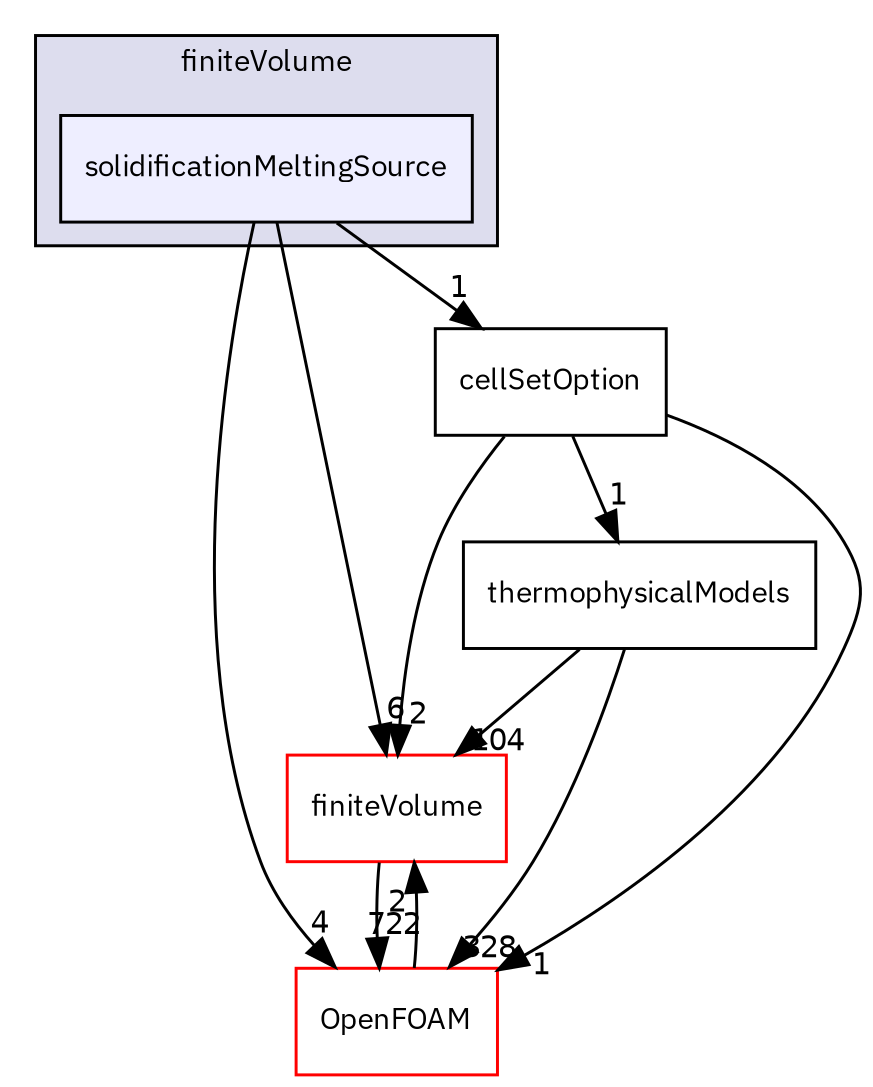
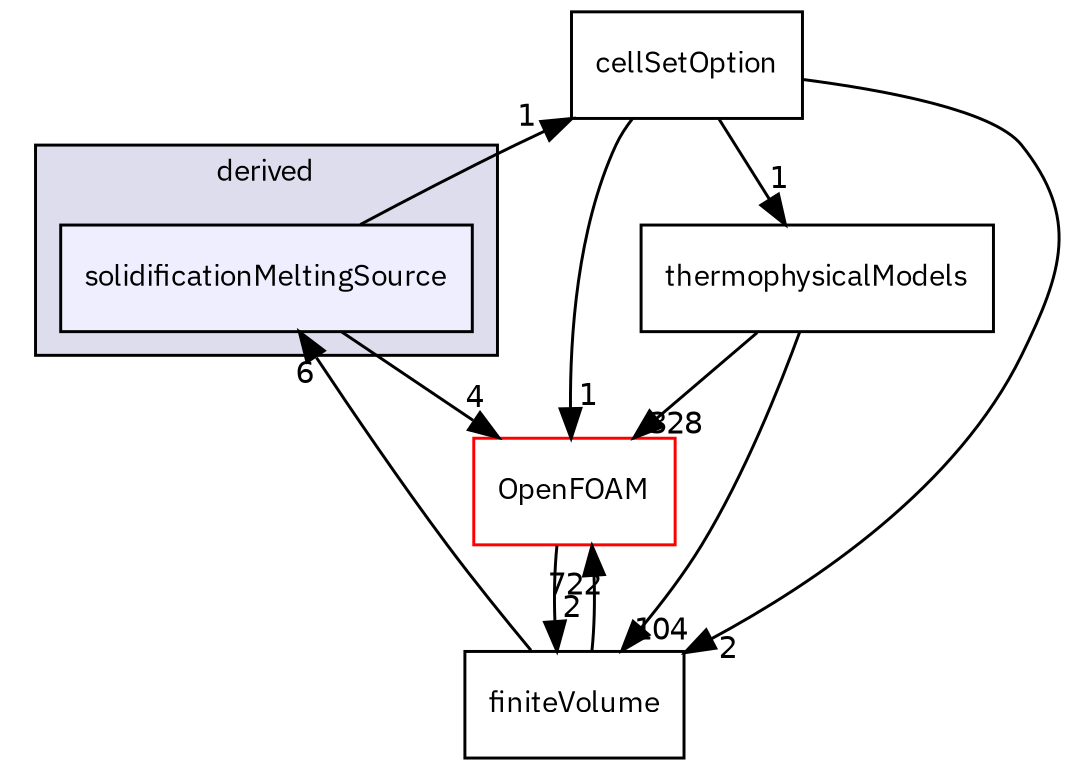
cluster "finiteVolume": label "finiteVolume" -> "derived"
edge "solidificationMeltingSource" -> "finiteVolume": reversed
node "finiteVolume": color red -> black
